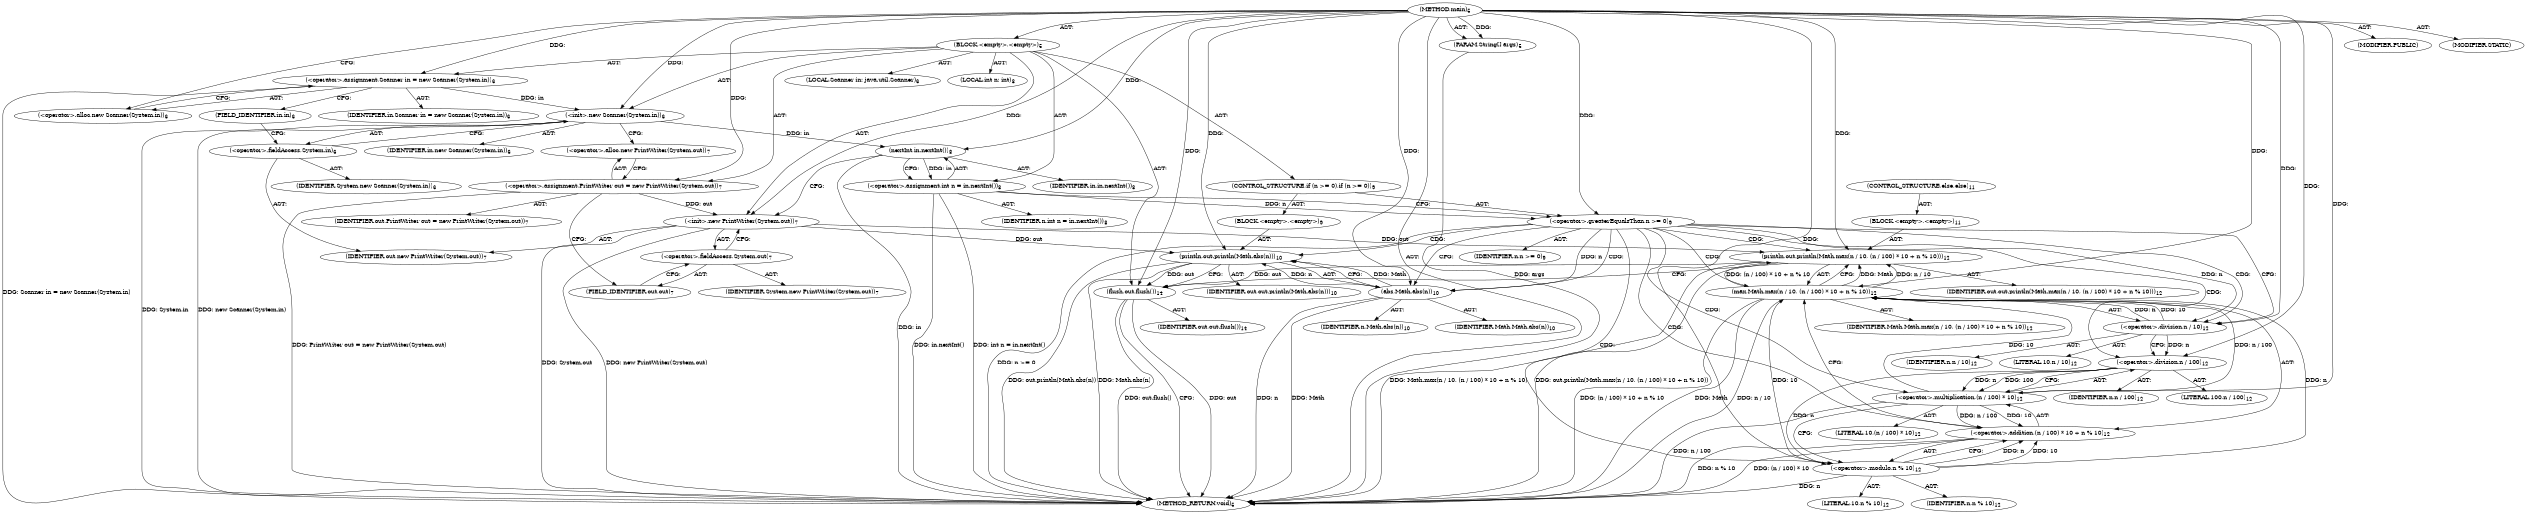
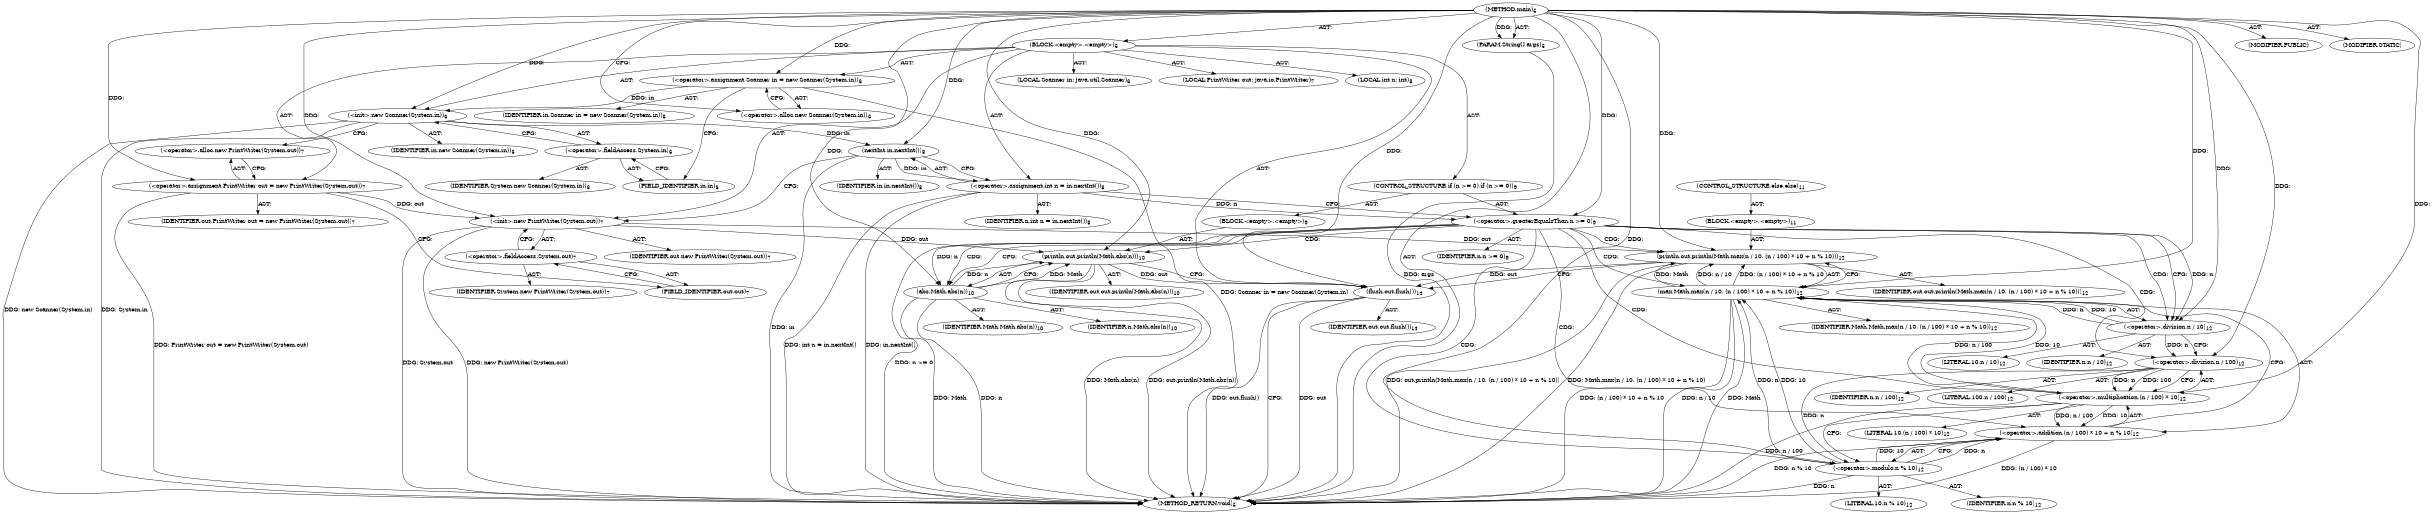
node "(LOCAL,PrintWriter out: java.io.PrintWriter)": added
edge "(<operator>.fieldAccess,System.in)" -> "(IDENTIFIER,out,new PrintWriter(System.out))": now "(<operator>.fieldAccess,System.in)" -> "(FIELD_IDENTIFIER,in,in)"
